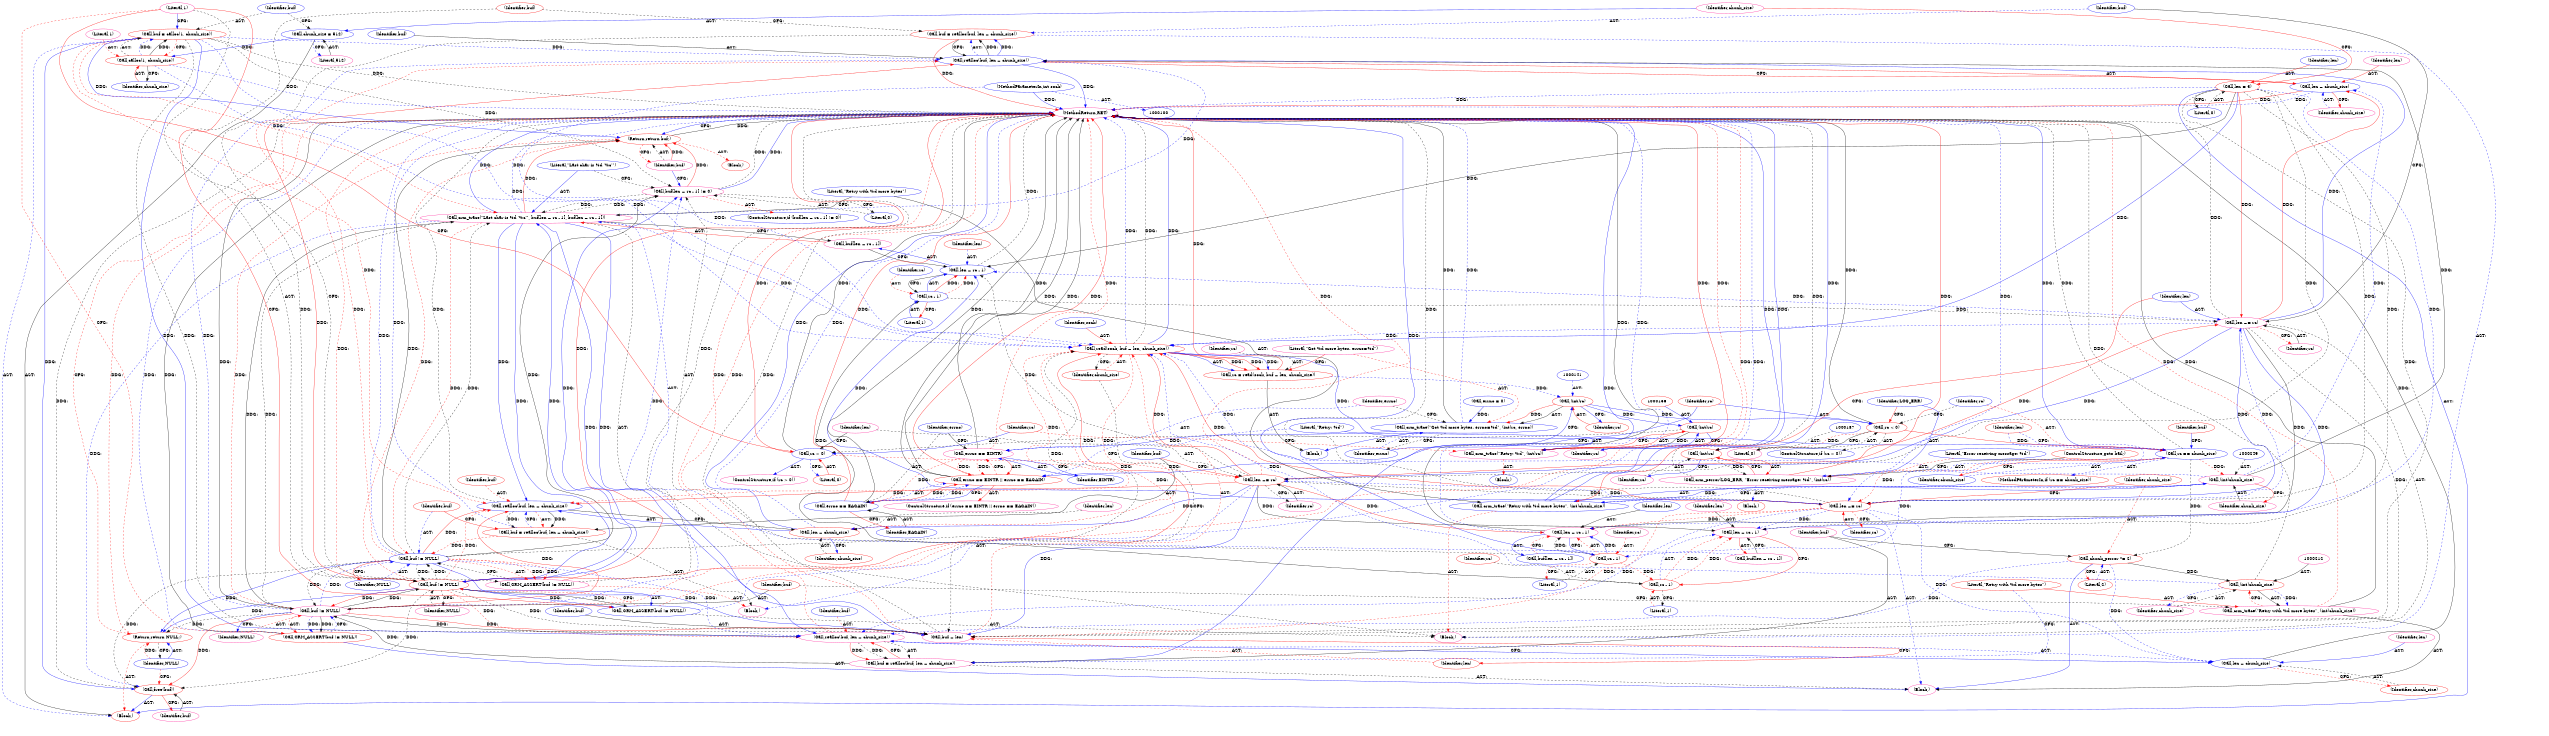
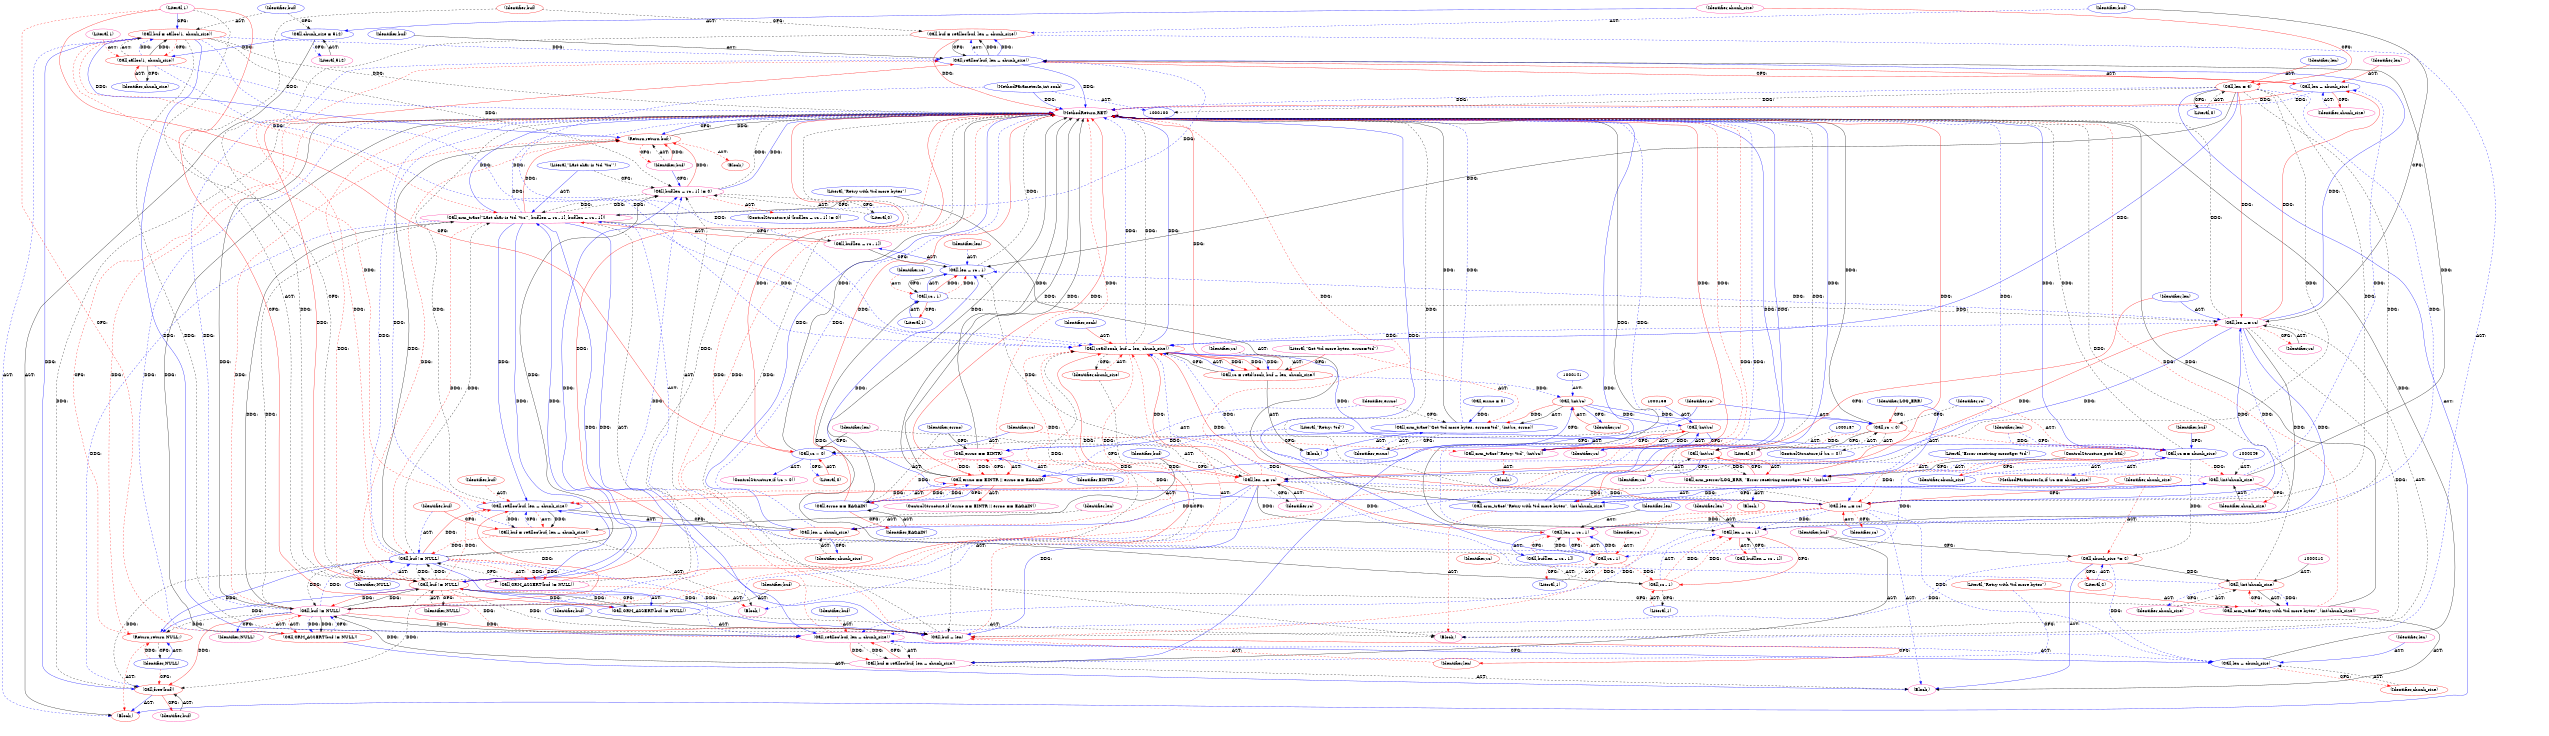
edge "(Call,rc = read(sock, buf + len, chunk_size))" -> "(Call,read(sock, buf + len, chunk_size))": added, label "CFG:"
edge "(Call,rc < 0)" -> "(Call,rc == chunk_size)": style solid -> dashed
edge "(Call,errno == EINTR)" -> "(Identifier,EINTR)": removed, label "CFG:"
node "(Call,chunk_perror *= 2)": label "(Call,chunk_perror *= 2)" -> "(Call,chunk_size *= 2)"
edge "(Call,len = 3)" -> "(Call,buf + len)": now "(Call,len = 3)" -> "1000100"
